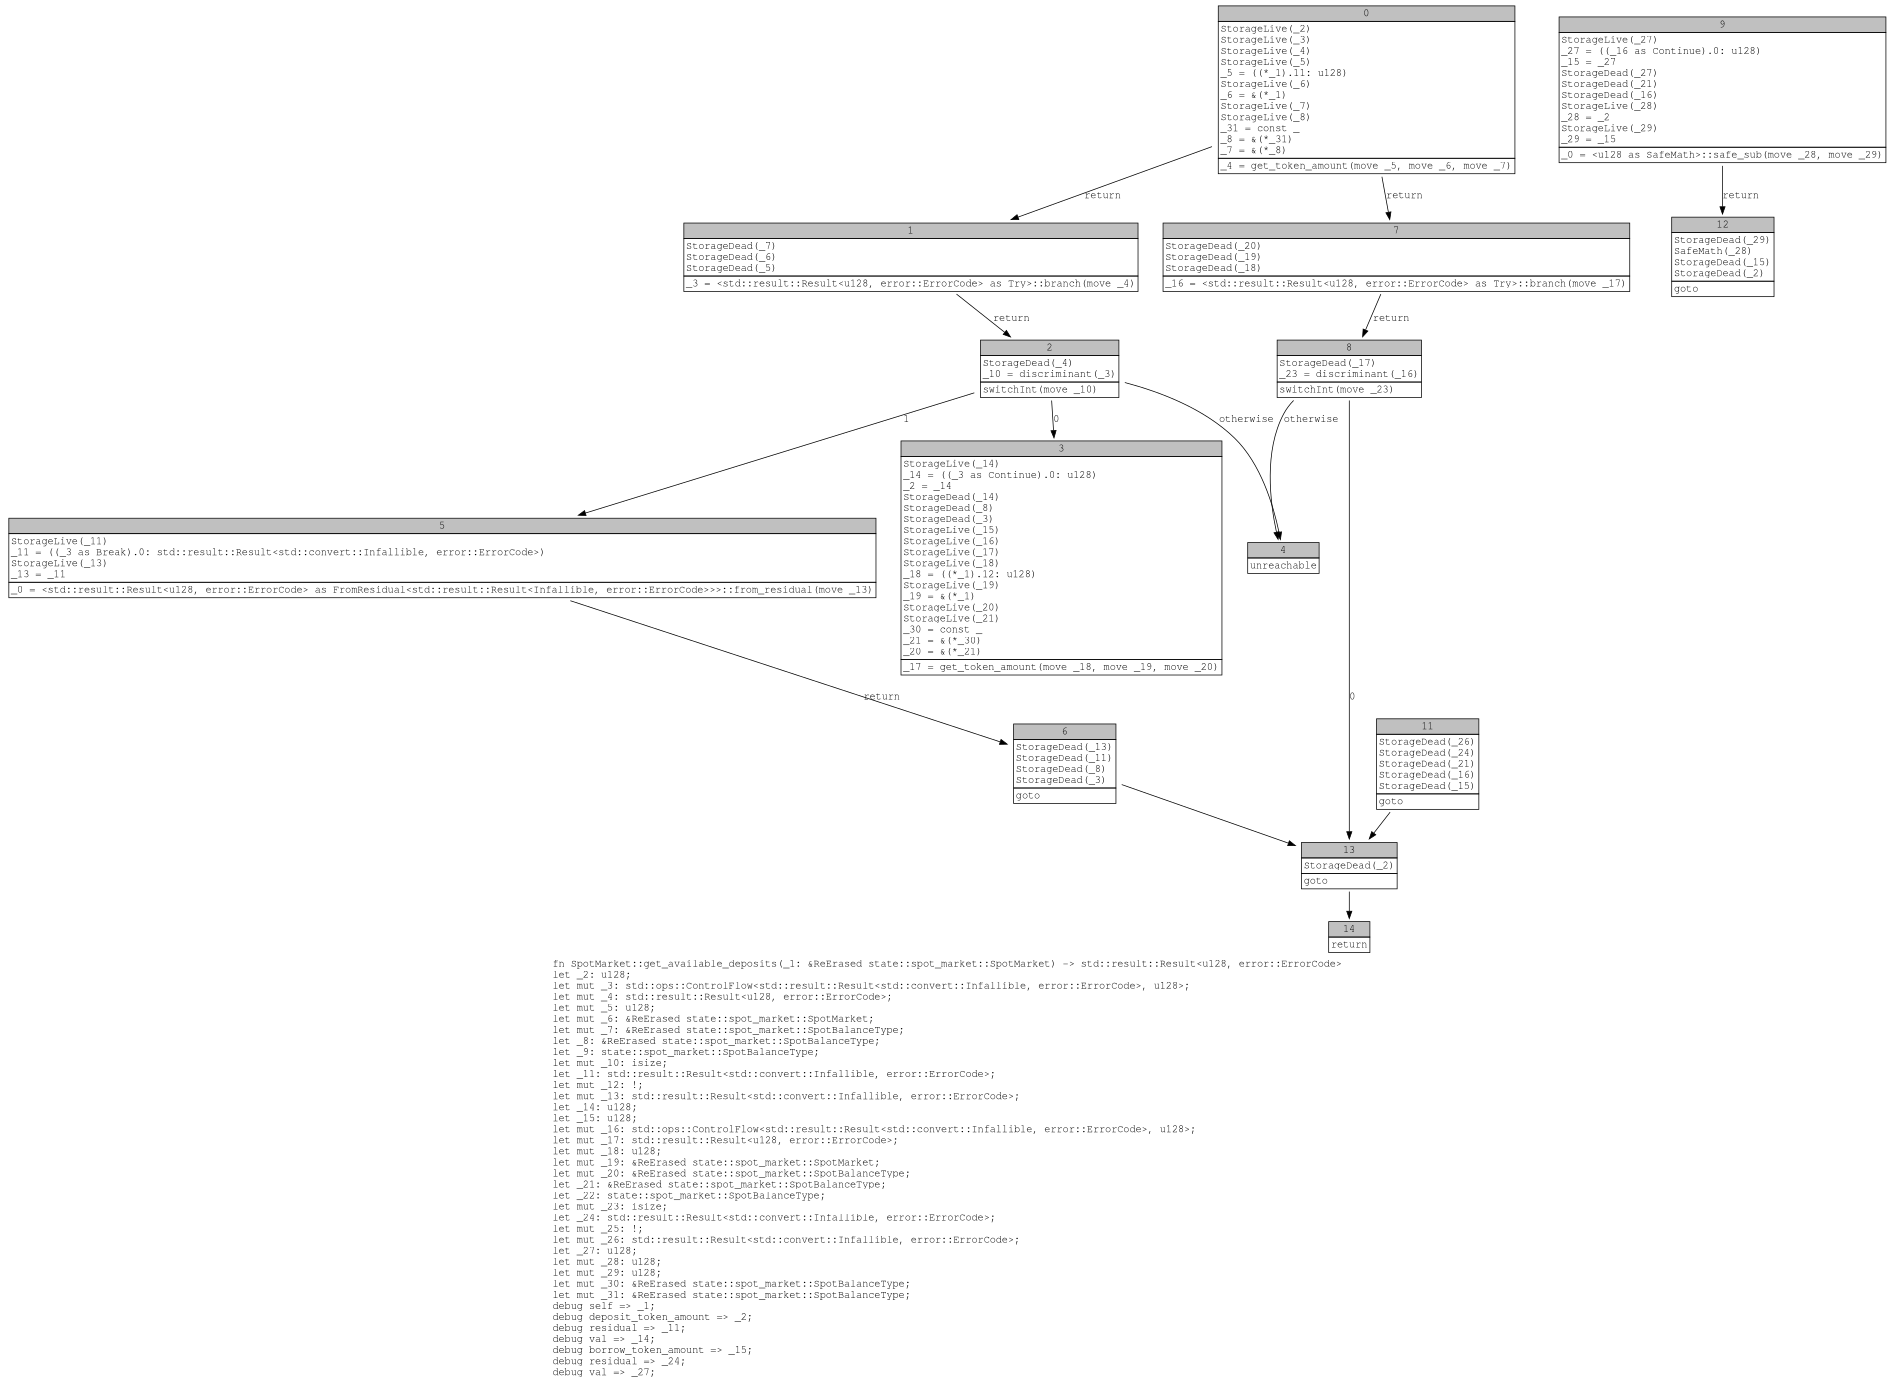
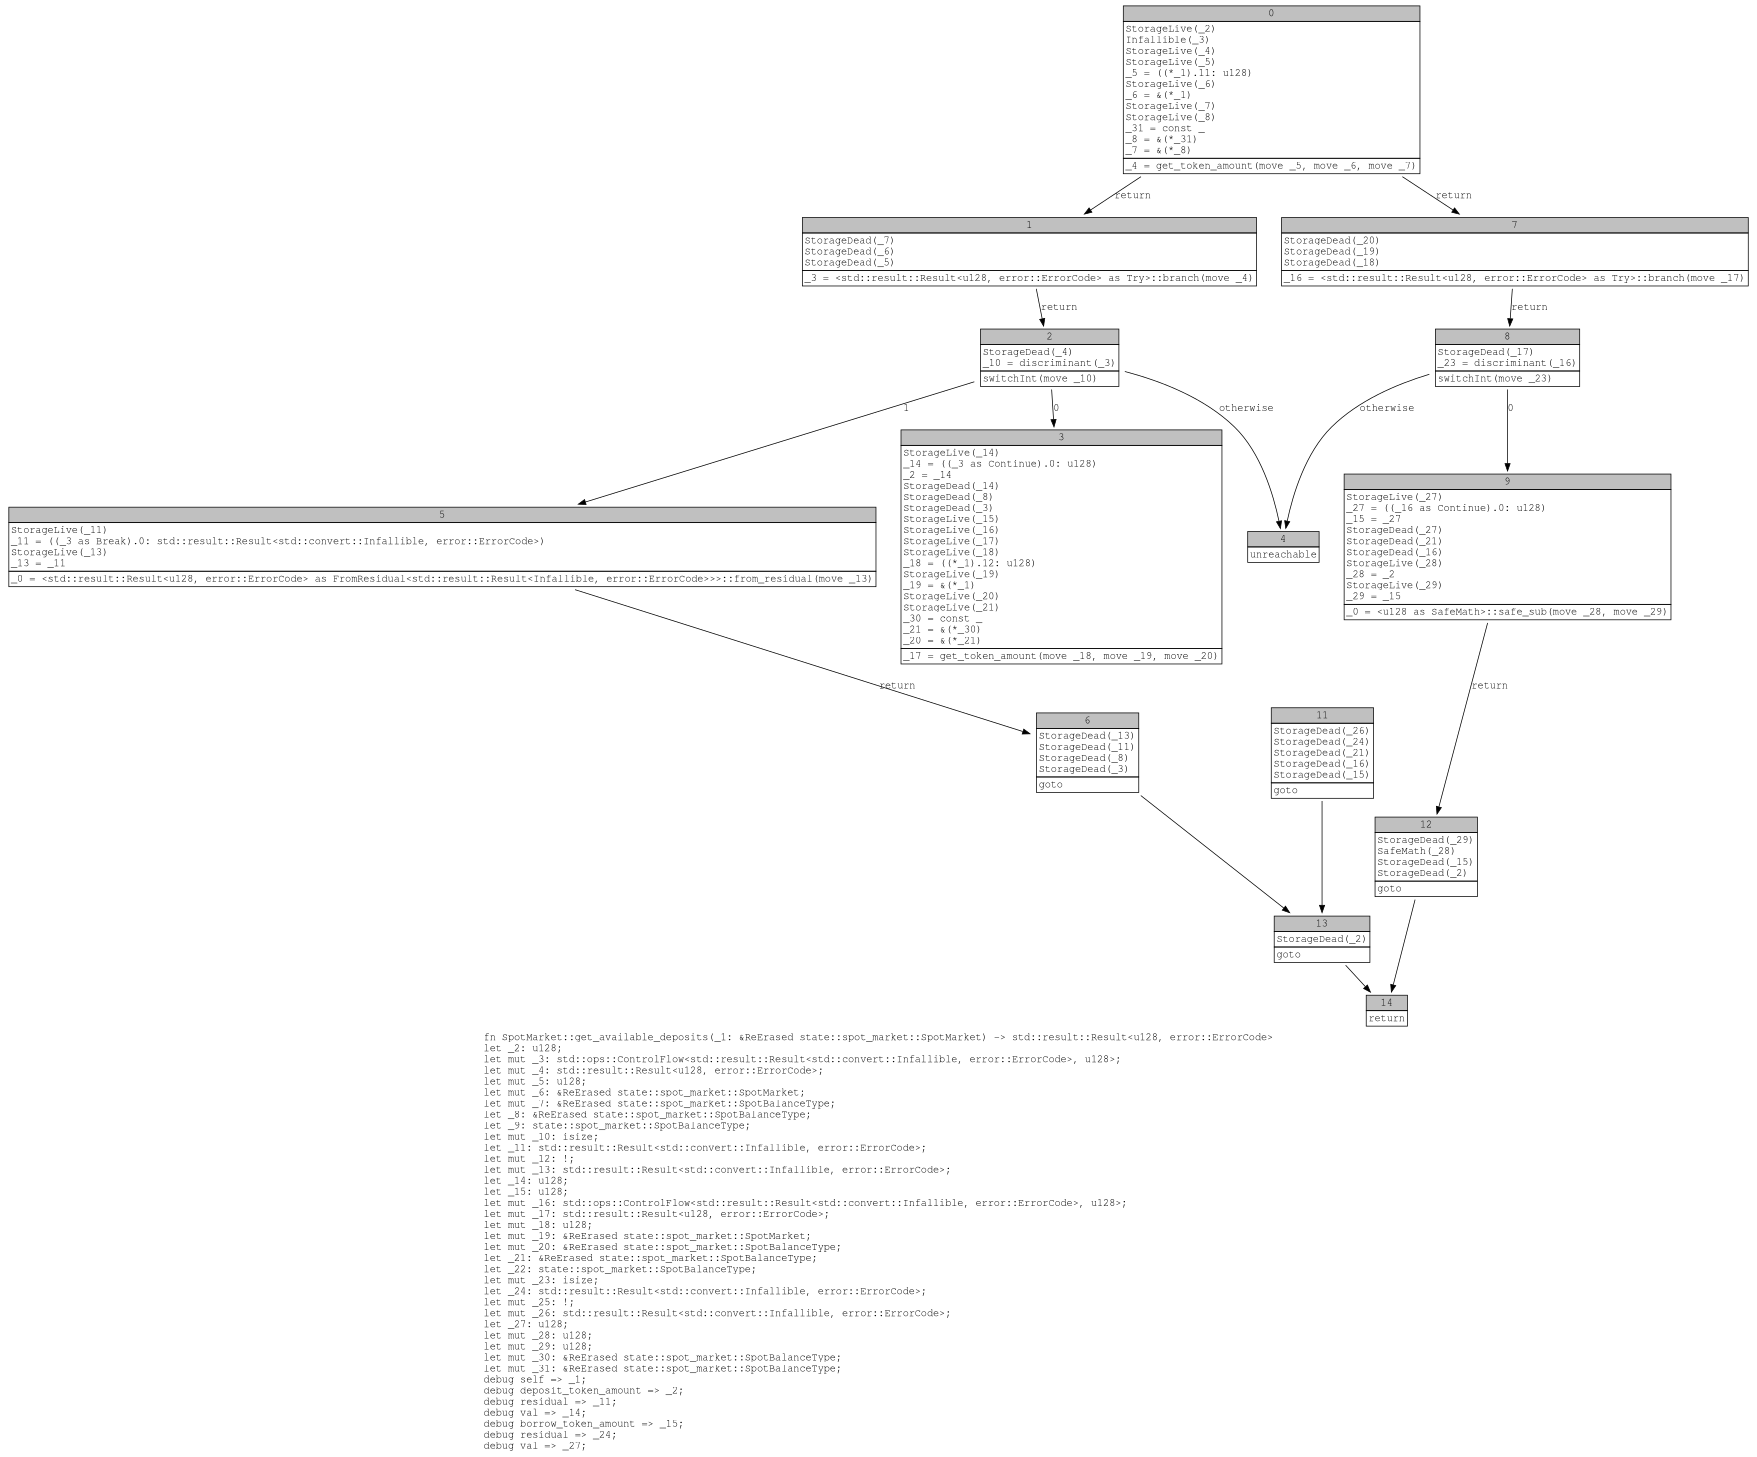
node "0": text "StorageLive(_3)" -> "Infallible(_3)"
edge "8" -> "13": now "8" -> "9"
edge "12" -> "14": added
